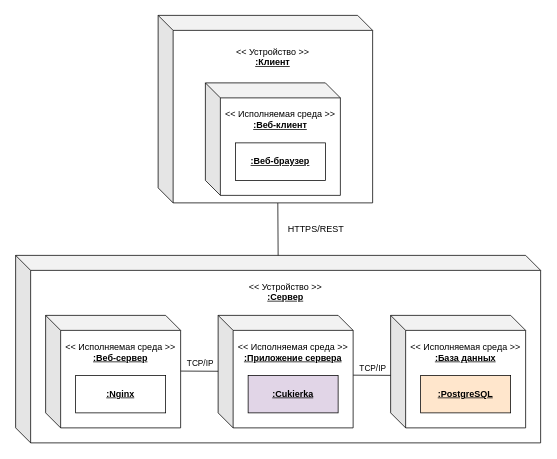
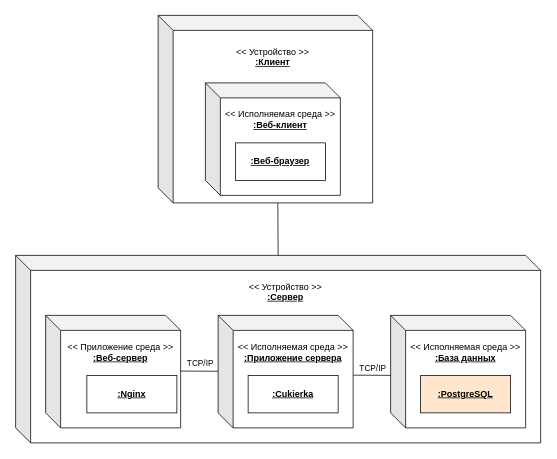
node "HTTPS/REST": removed
node "<< Исполняемая среда >> :Веб-сервер": label "<< Исполняемая среда >> :Веб-сервер" -> "<< Приложение среда >> :Веб-сервер"
node ":Nginx": moved (120, 394) -> (132, 394)
node ":Cukierka": fillcolor #e1d5e7 -> #ffffff
